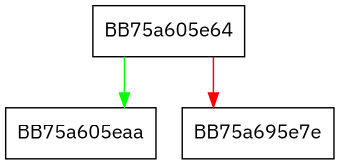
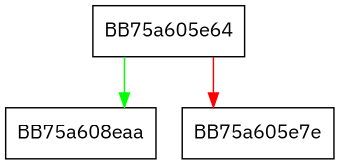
node "BB75a605eaa": label "BB75a605eaa" -> "BB75a608eaa"
node "BB75a695e7e": label "BB75a695e7e" -> "BB75a605e7e"
